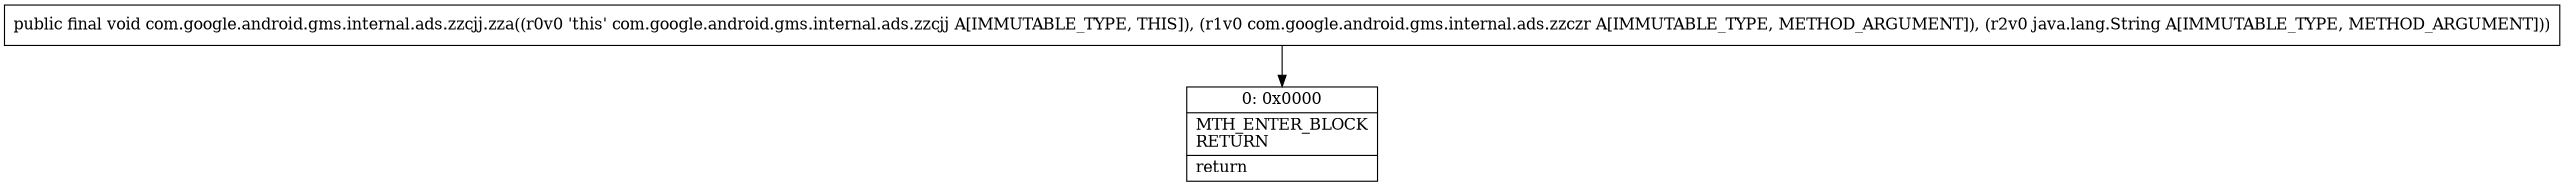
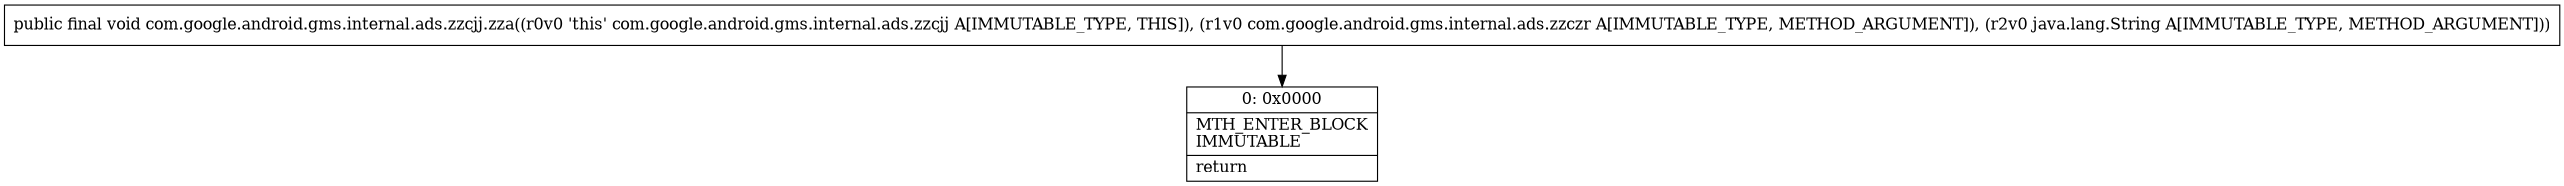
node "0: 0x0000": text "RETURN" -> "IMMUTABLE"
